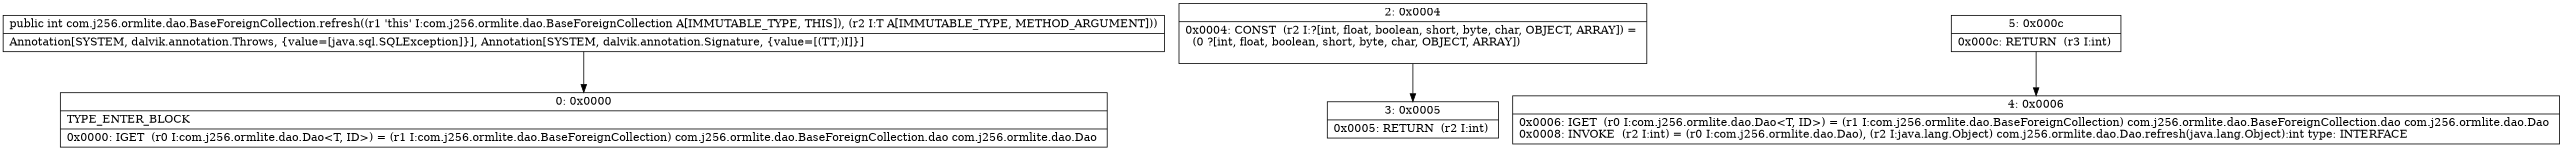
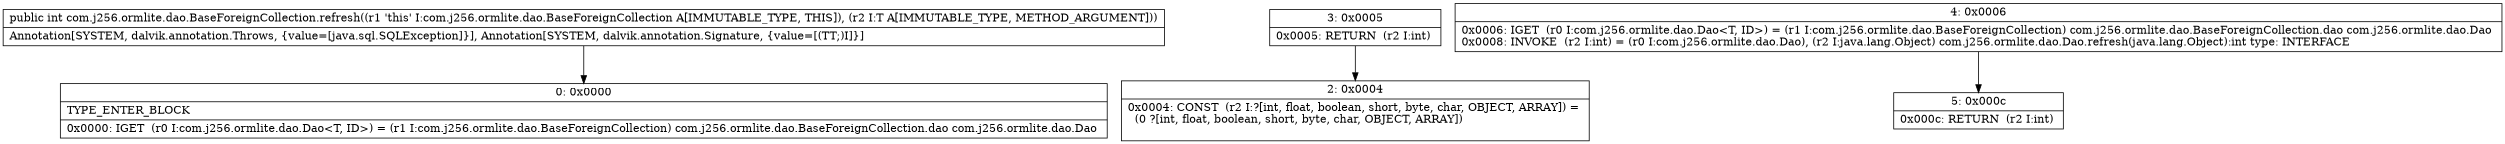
node "5: 0x000c": text "0x000c: RETURN  (r3 I:int)" -> "0x000c: RETURN  (r2 I:int)"
edge "5: 0x000c" -> "4: 0x0006": reversed
edge "2: 0x0004" -> "3: 0x0005": reversed
